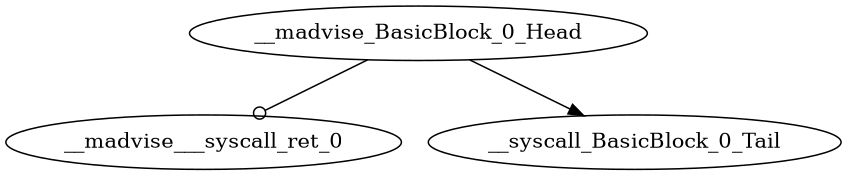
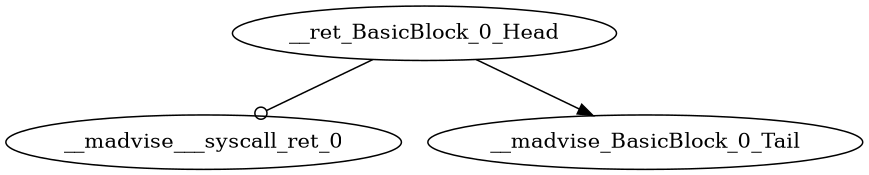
node "__madvise_BasicBlock_0_Head": label "__madvise_BasicBlock_0_Head" -> "__ret_BasicBlock_0_Head"
node "__syscall_BasicBlock_0_Tail": label "__syscall_BasicBlock_0_Tail" -> "__madvise_BasicBlock_0_Tail"
